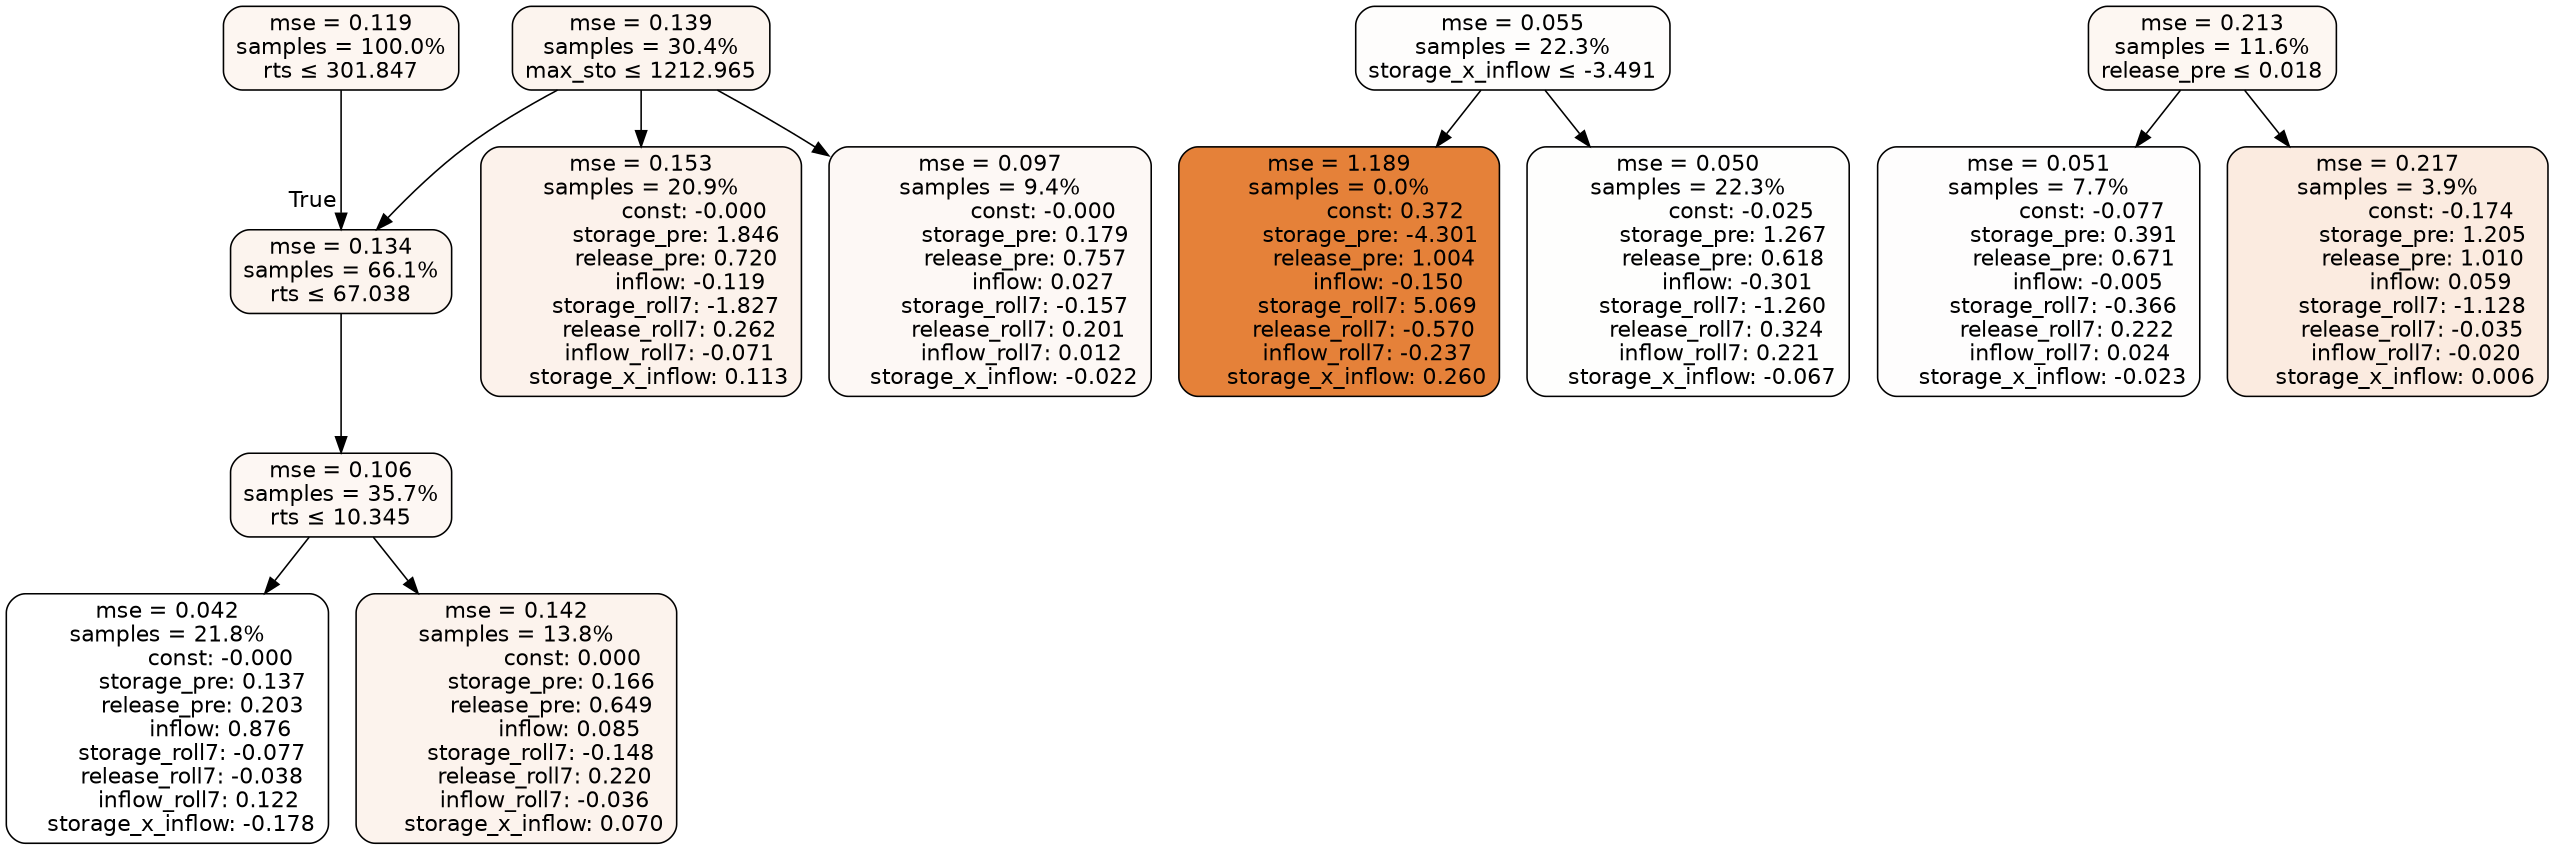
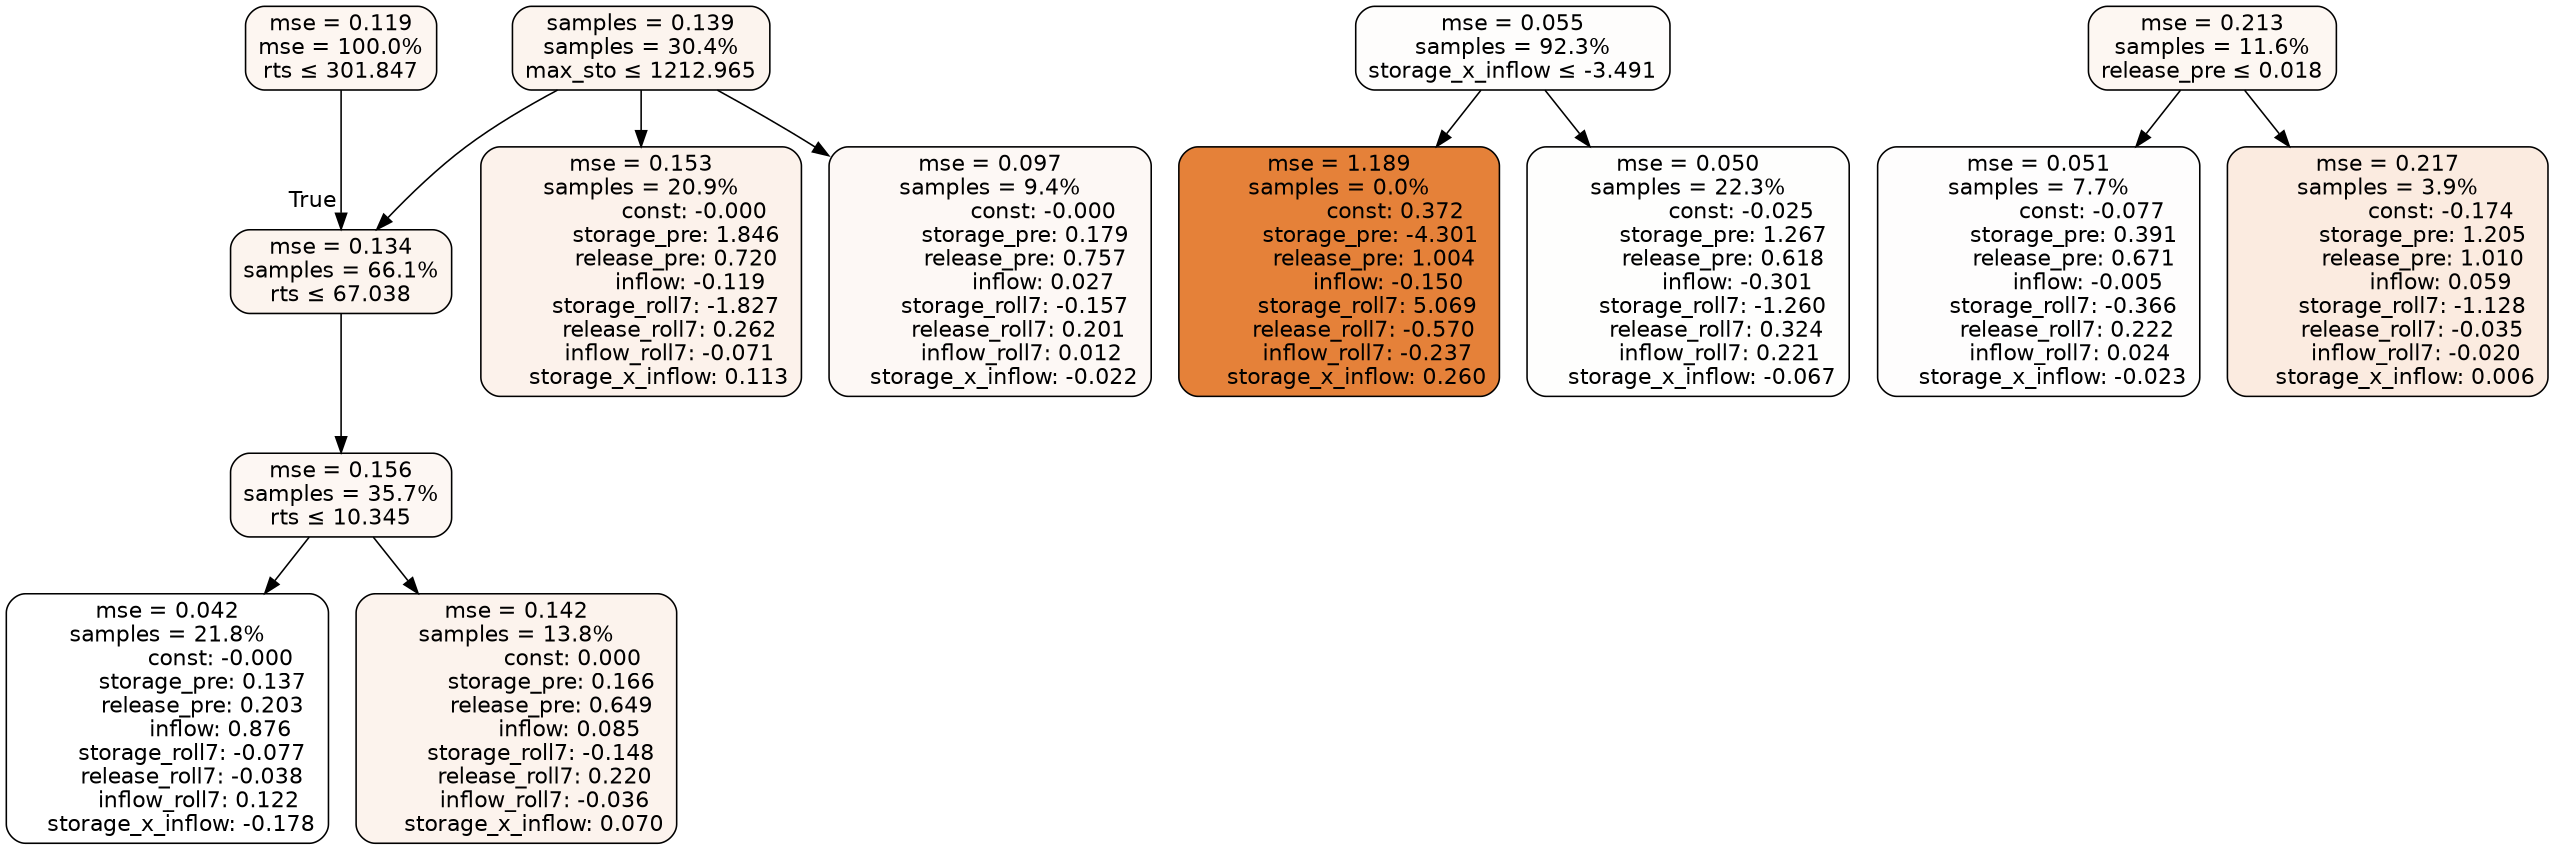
node "mse = 0.119 samples = 100.0% rts ≤ 301.847": label "mse = 0.119 samples = 100.0% rts ≤ 301.847" -> "mse = 0.119 mse = 100.0% rts ≤ 301.847"
node "mse = 0.139 samples = 30.4% max_sto ≤ 1212.965": label "mse = 0.139 samples = 30.4% max_sto ≤ 1212.965" -> "samples = 0.139 samples = 30.4% max_sto ≤ 1212.965"
node "mse = 0.055 samples = 22.3% storage_x_inflow ≤ -3.491": label "mse = 0.055 samples = 22.3% storage_x_inflow ≤ -3.491" -> "mse = 0.055 samples = 92.3% storage_x_inflow ≤ -3.491"
node "mse = 0.106 samples = 35.7% rts ≤ 10.345": label "mse = 0.106 samples = 35.7% rts ≤ 10.345" -> "mse = 0.156 samples = 35.7% rts ≤ 10.345"
